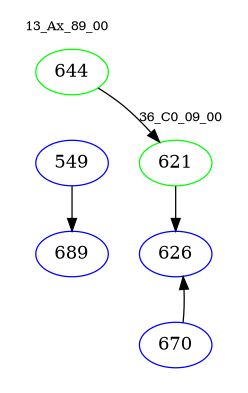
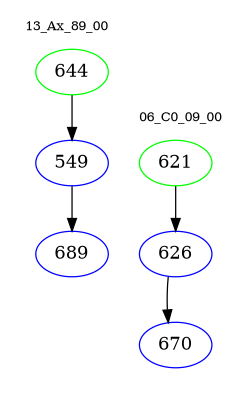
cluster "36_C0_09_00": label "36_C0_09_00" -> "06_C0_09_00"
edge "644" -> "621": now "644" -> "549"
edge "670" -> "626": reversed
